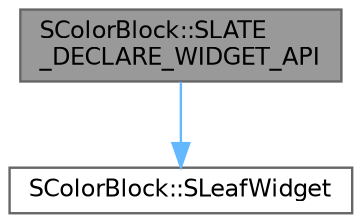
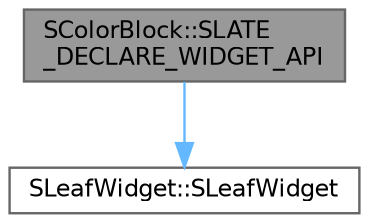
node "SColorBlock::SLeafWidget": label "SColorBlock::SLeafWidget" -> "SLeafWidget::SLeafWidget"
